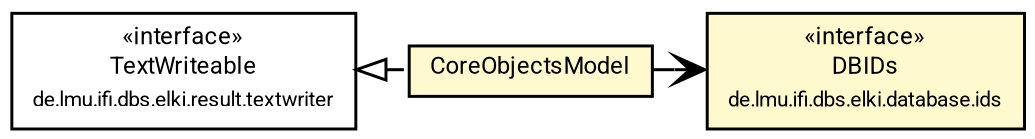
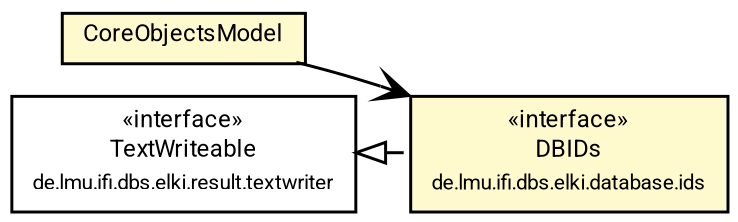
edge "CoreObjectsModel" -> "TextWriteable": now "DBIDs" -> "TextWriteable"
